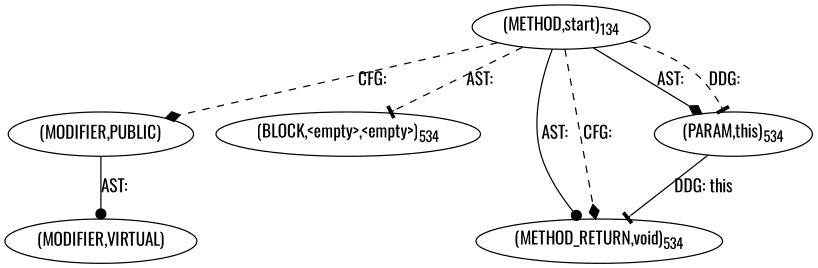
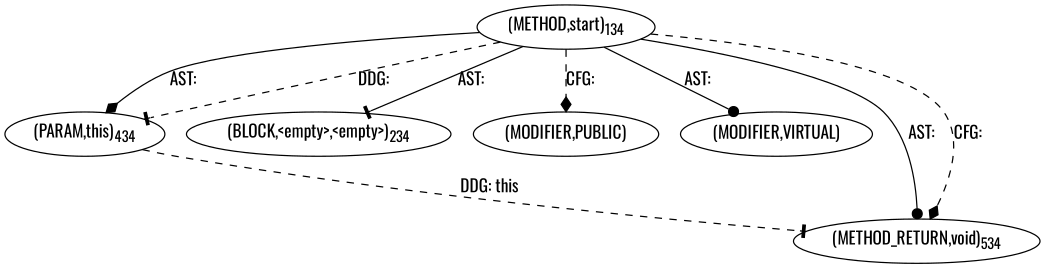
edge "(METHOD,start)" -> "(BLOCK,<empty>,<empty>)": style dashed -> solid
node "(BLOCK,<empty>,<empty>)": text "534" -> "234"
node "(PARAM,this)": text "534" -> "434"
edge "(MODIFIER,PUBLIC)" -> "(MODIFIER,VIRTUAL)": now "(METHOD,start)" -> "(MODIFIER,VIRTUAL)"
edge "(PARAM,this)" -> "(METHOD_RETURN,void)": style solid -> dashed
